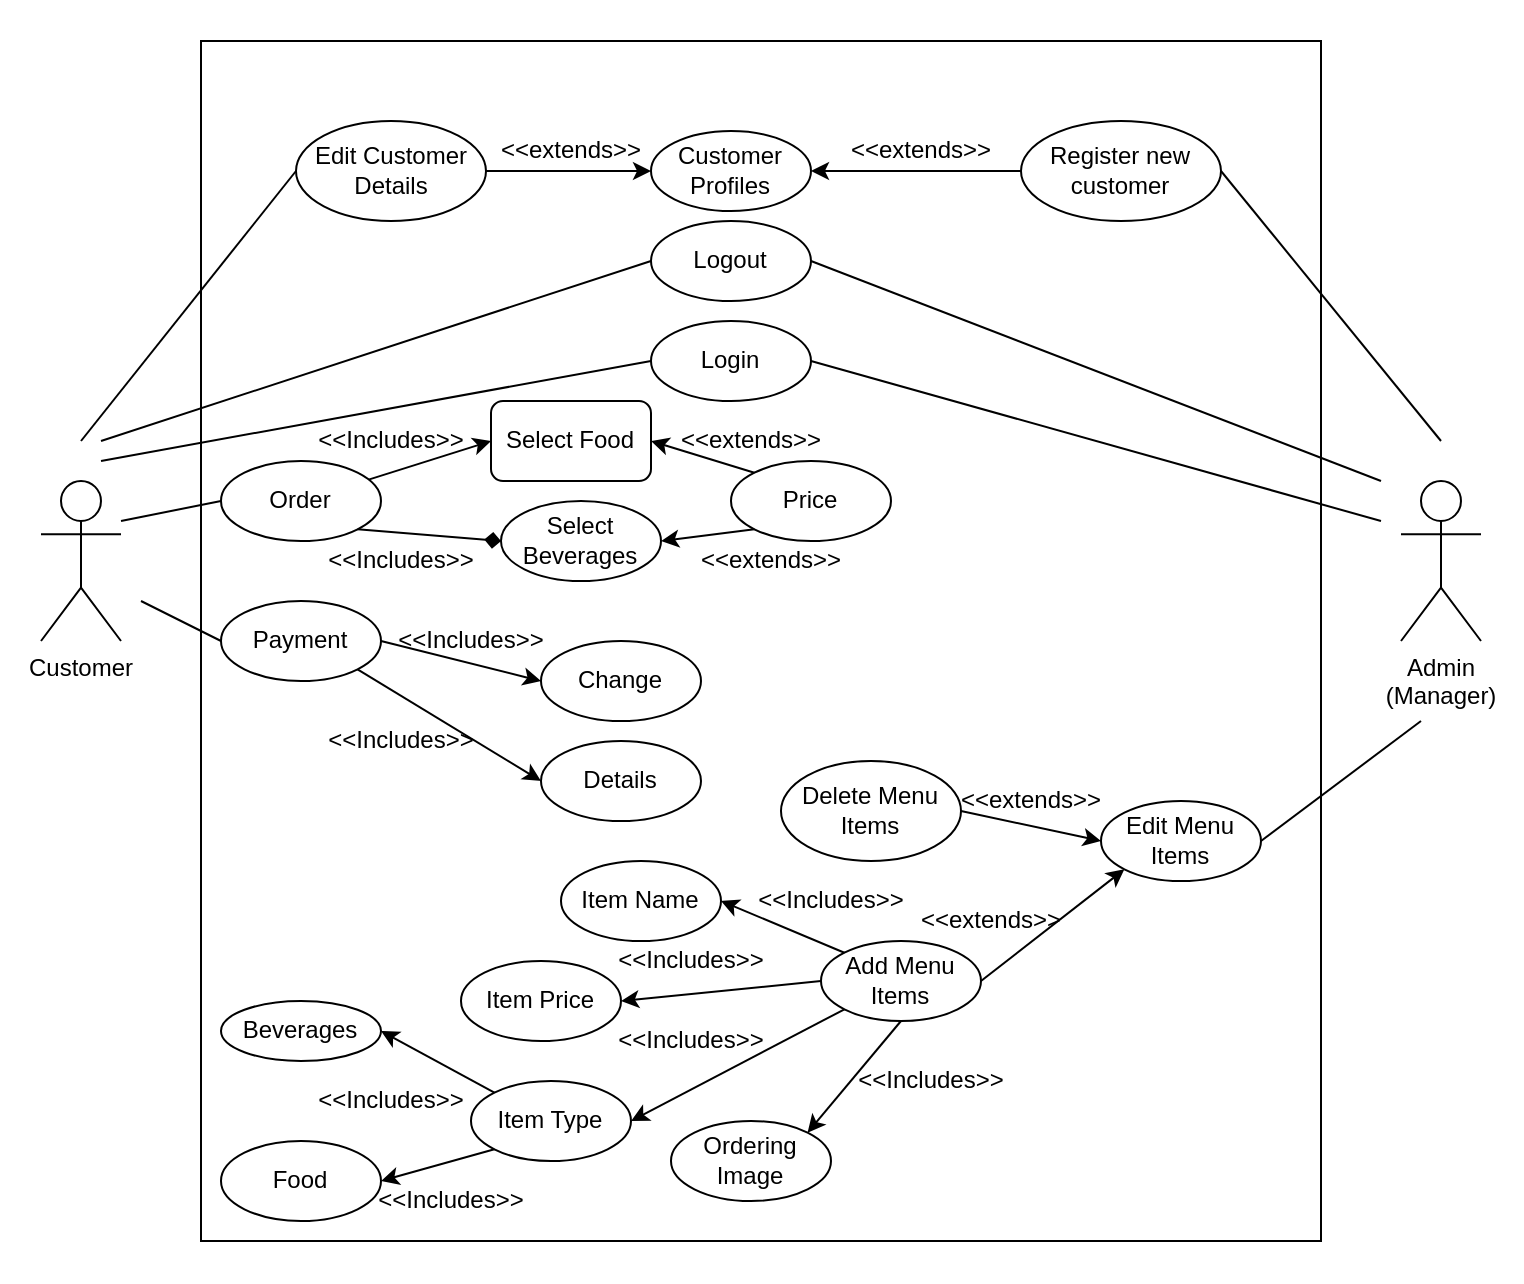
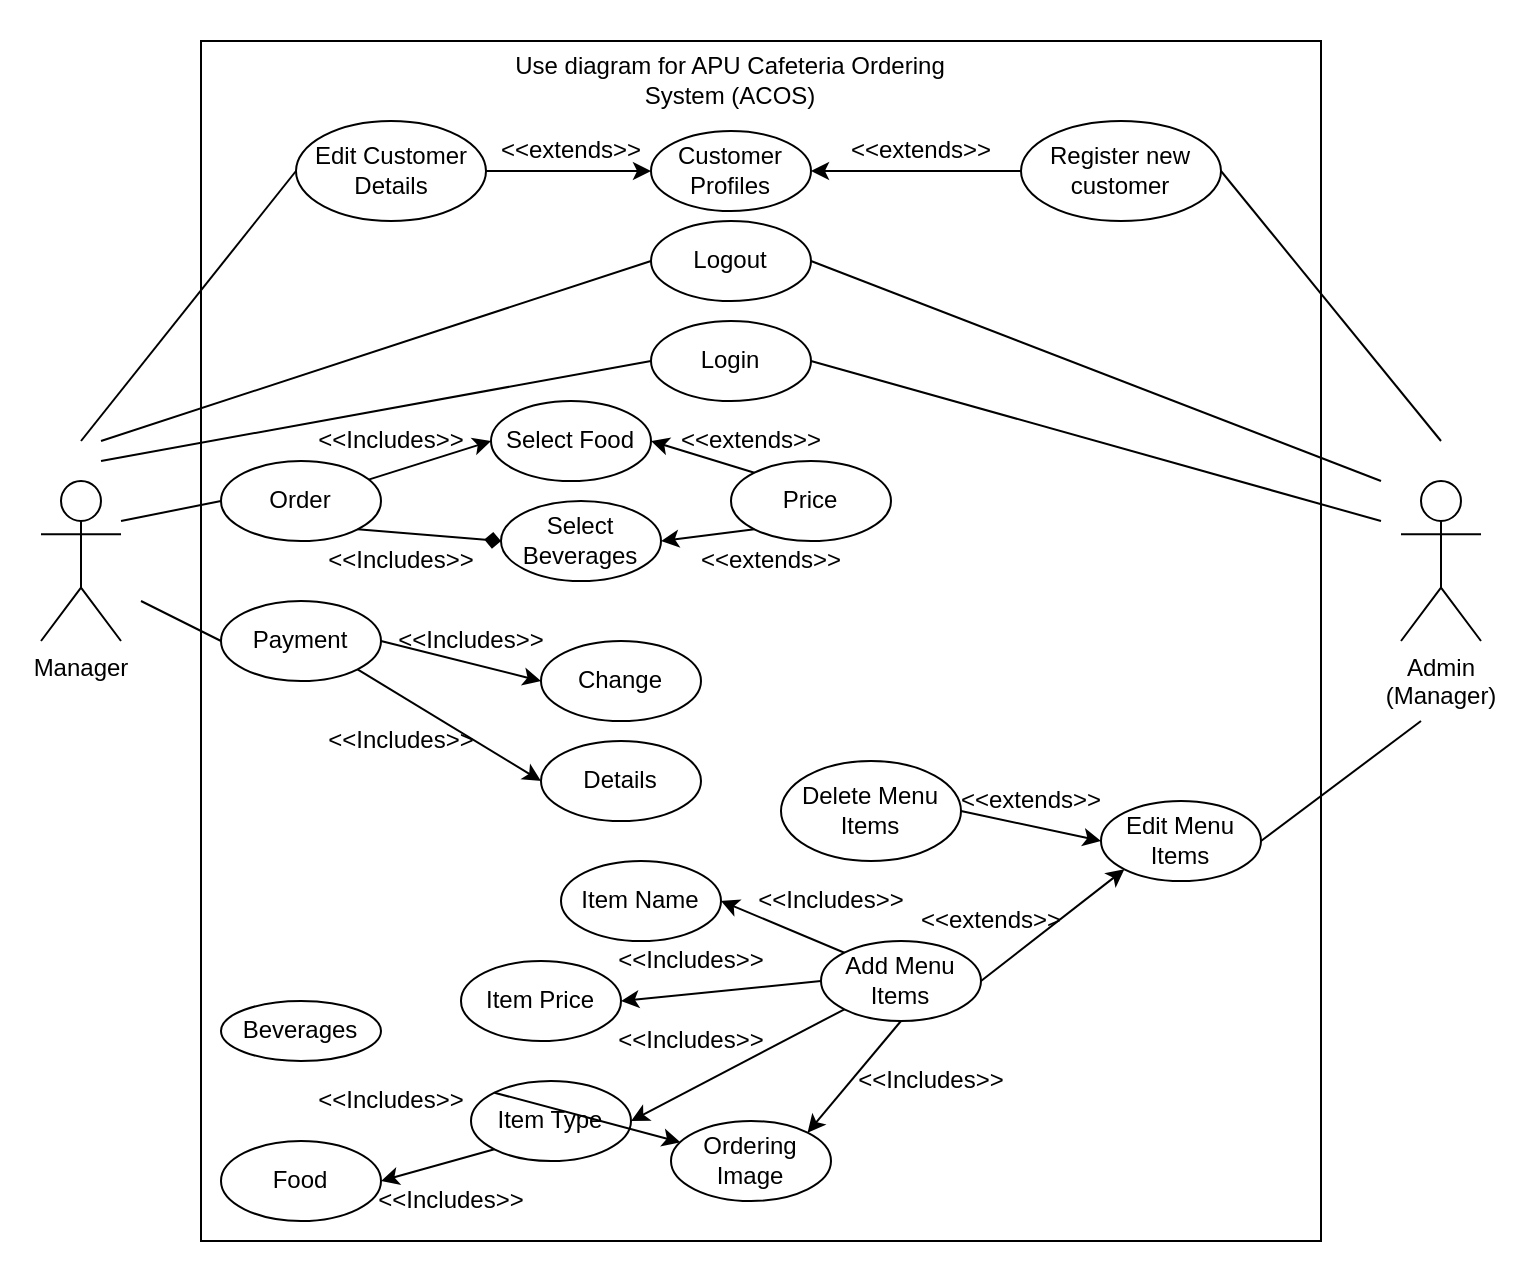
node "Use diagram for APU Cafeteria Ordering System (ACOS)": added
node "Select Food": shape rounded rectangle -> ellipse
node "Customer": label "Customer" -> "Manager"
edge "Item Type" -> "Beverages": now "Item Type" -> "Ordering Image"
